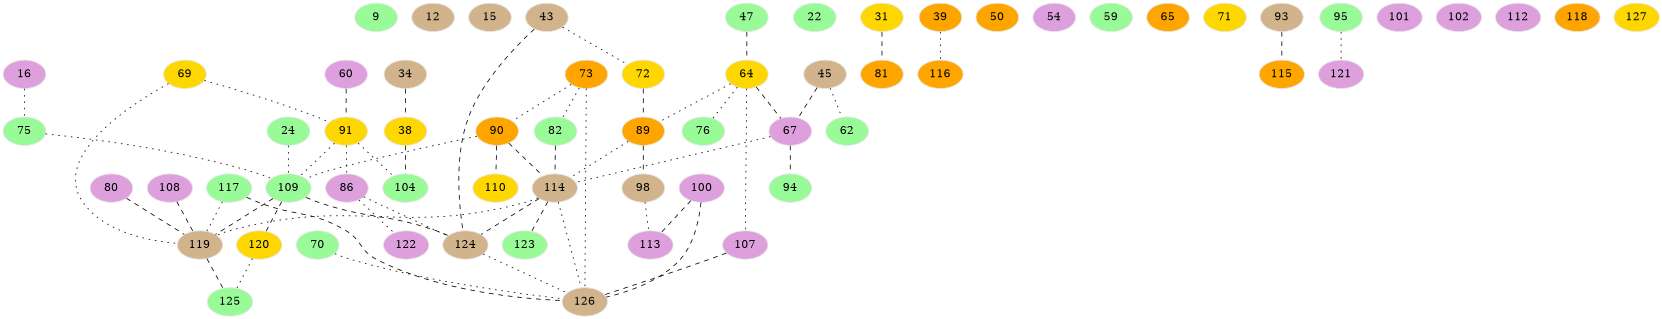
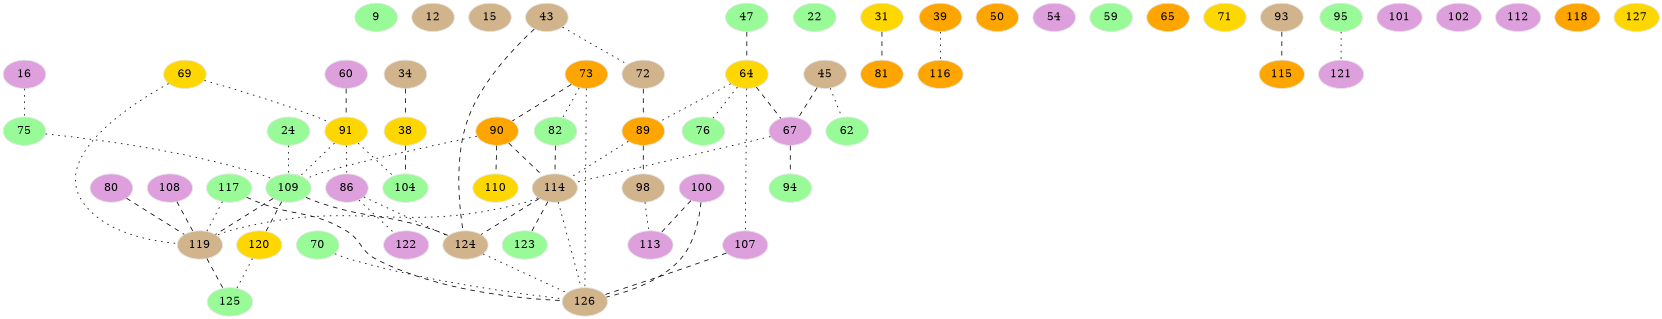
node "72": fillcolor gold -> tan
edge "73" -- "90": style dotted -> dashed
